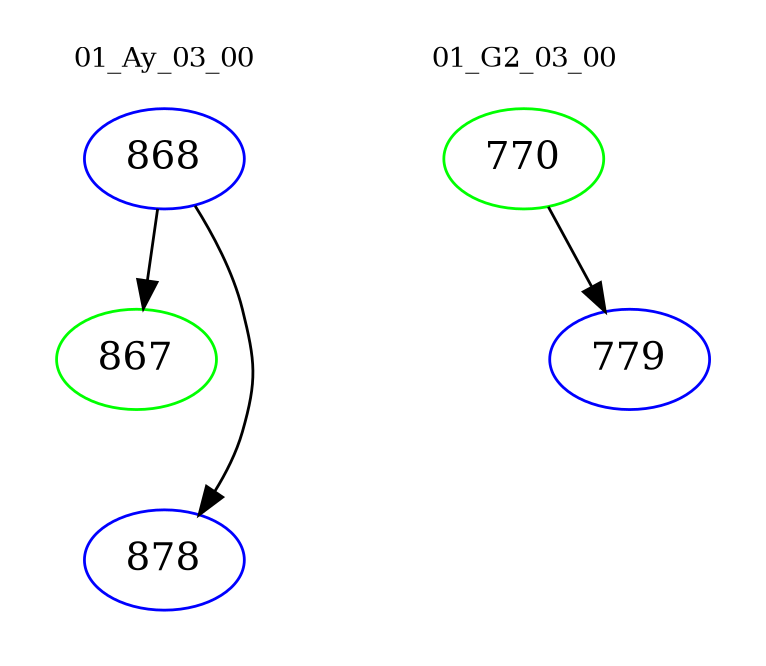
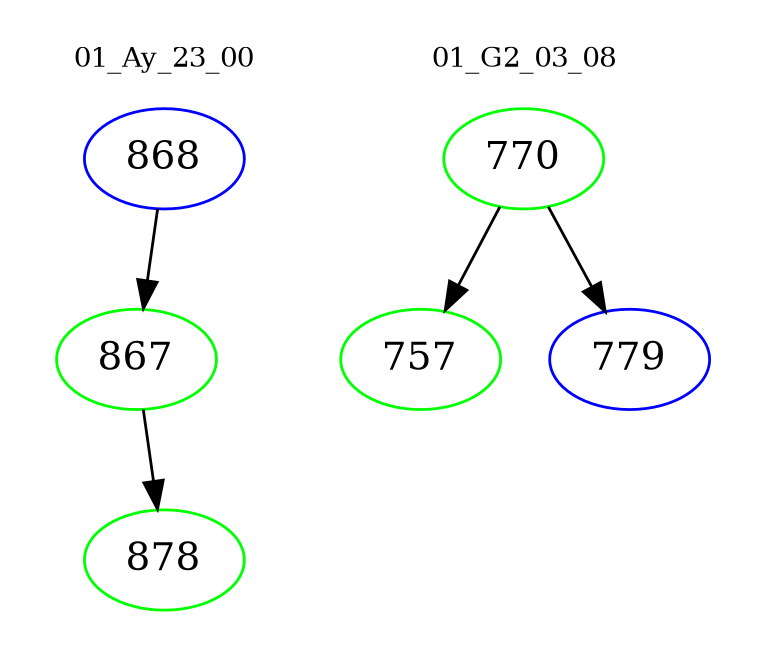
cluster "01_Ay_03_00": label "01_Ay_03_00" -> "01_Ay_23_00"
cluster "01_G2_03_00": label "01_G2_03_00" -> "01_G2_03_08"
edge "868" -> "878": now "867" -> "878"
node "757": added
node "878": color blue -> green
